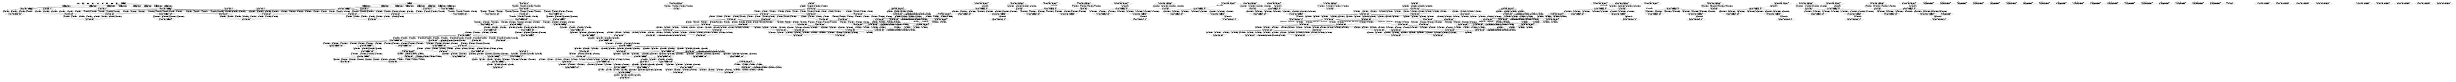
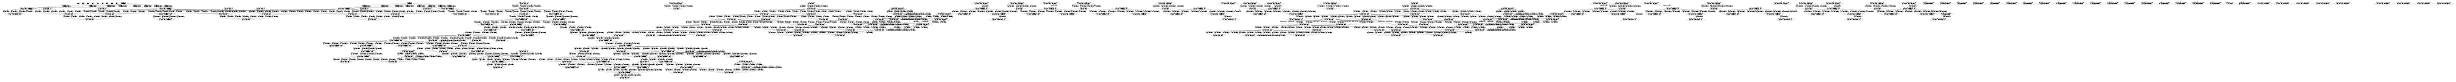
node "[102] movzx(['eax', '[edi+ecx*1]'])": removed
node "[56] call-fstat64_recheck([])": added
node "[125] mov(['edi', '0xb7f8be40'])": added
node "[178] mov(['edi', '0xb7f8be40'])": removed
edge "[114] movzx(['eax', '[edi+ecx*1]'])" -- "[116] mov(['[0xbffff46c]', 'al'])": now "[114] movzx(['eax', '[edi+ecx*1]'])" -- "[147] mov(['[0xb7e40013]', 'cl'])"
edge "[203] movzx(['eax', '[edi+ecx*1]'])" -- "[205] mov(['[0xbffff46d]', 'al'])": now "[203] movzx(['eax', '[edi+ecx*1]'])" -- "[250] mov(['[0xb7e4000e]', 'cl'])"
edge "[191] movzx(['eax', '[edi+ecx*1]'])" -- "[241] cmp(['[0xbffff46e]', '0xa'])": now "[191] movzx(['eax', '[edi+ecx*1]'])" -- "[193] mov(['[0xbffff46e]', 'al'])"
edge "[253] movzx(['ecx', '[0xbffff46f]'])" -- "[254] mov(['[0xb7e40010]', 'cl'])": now "[181] mov(['[0xbffff46f]', 'al'])" -- "[254] mov(['[0xb7e40010]', 'cl'])"
edge "[245] movzx(['ecx', '[0xbffff46b]'])" -- "[246] mov(['[0xb7e4000c]', 'cl'])": now "[2] call-open_recheck([])" -- "[246] mov(['[0xb7e4000c]', 'cl'])"
node "[149] mov(['[0xb7e40014]', 'cl'])": removed
